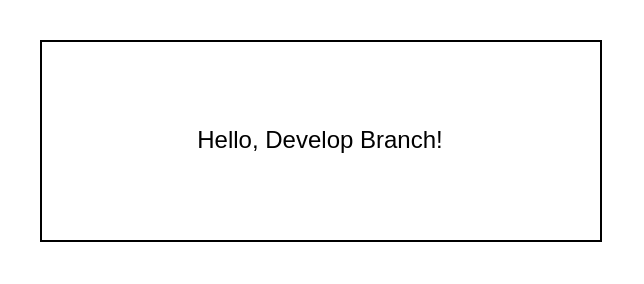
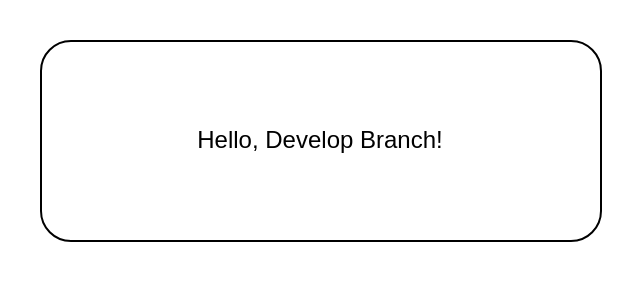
node "Hello, Develop Branch!": shape rectangle -> rounded rectangle
